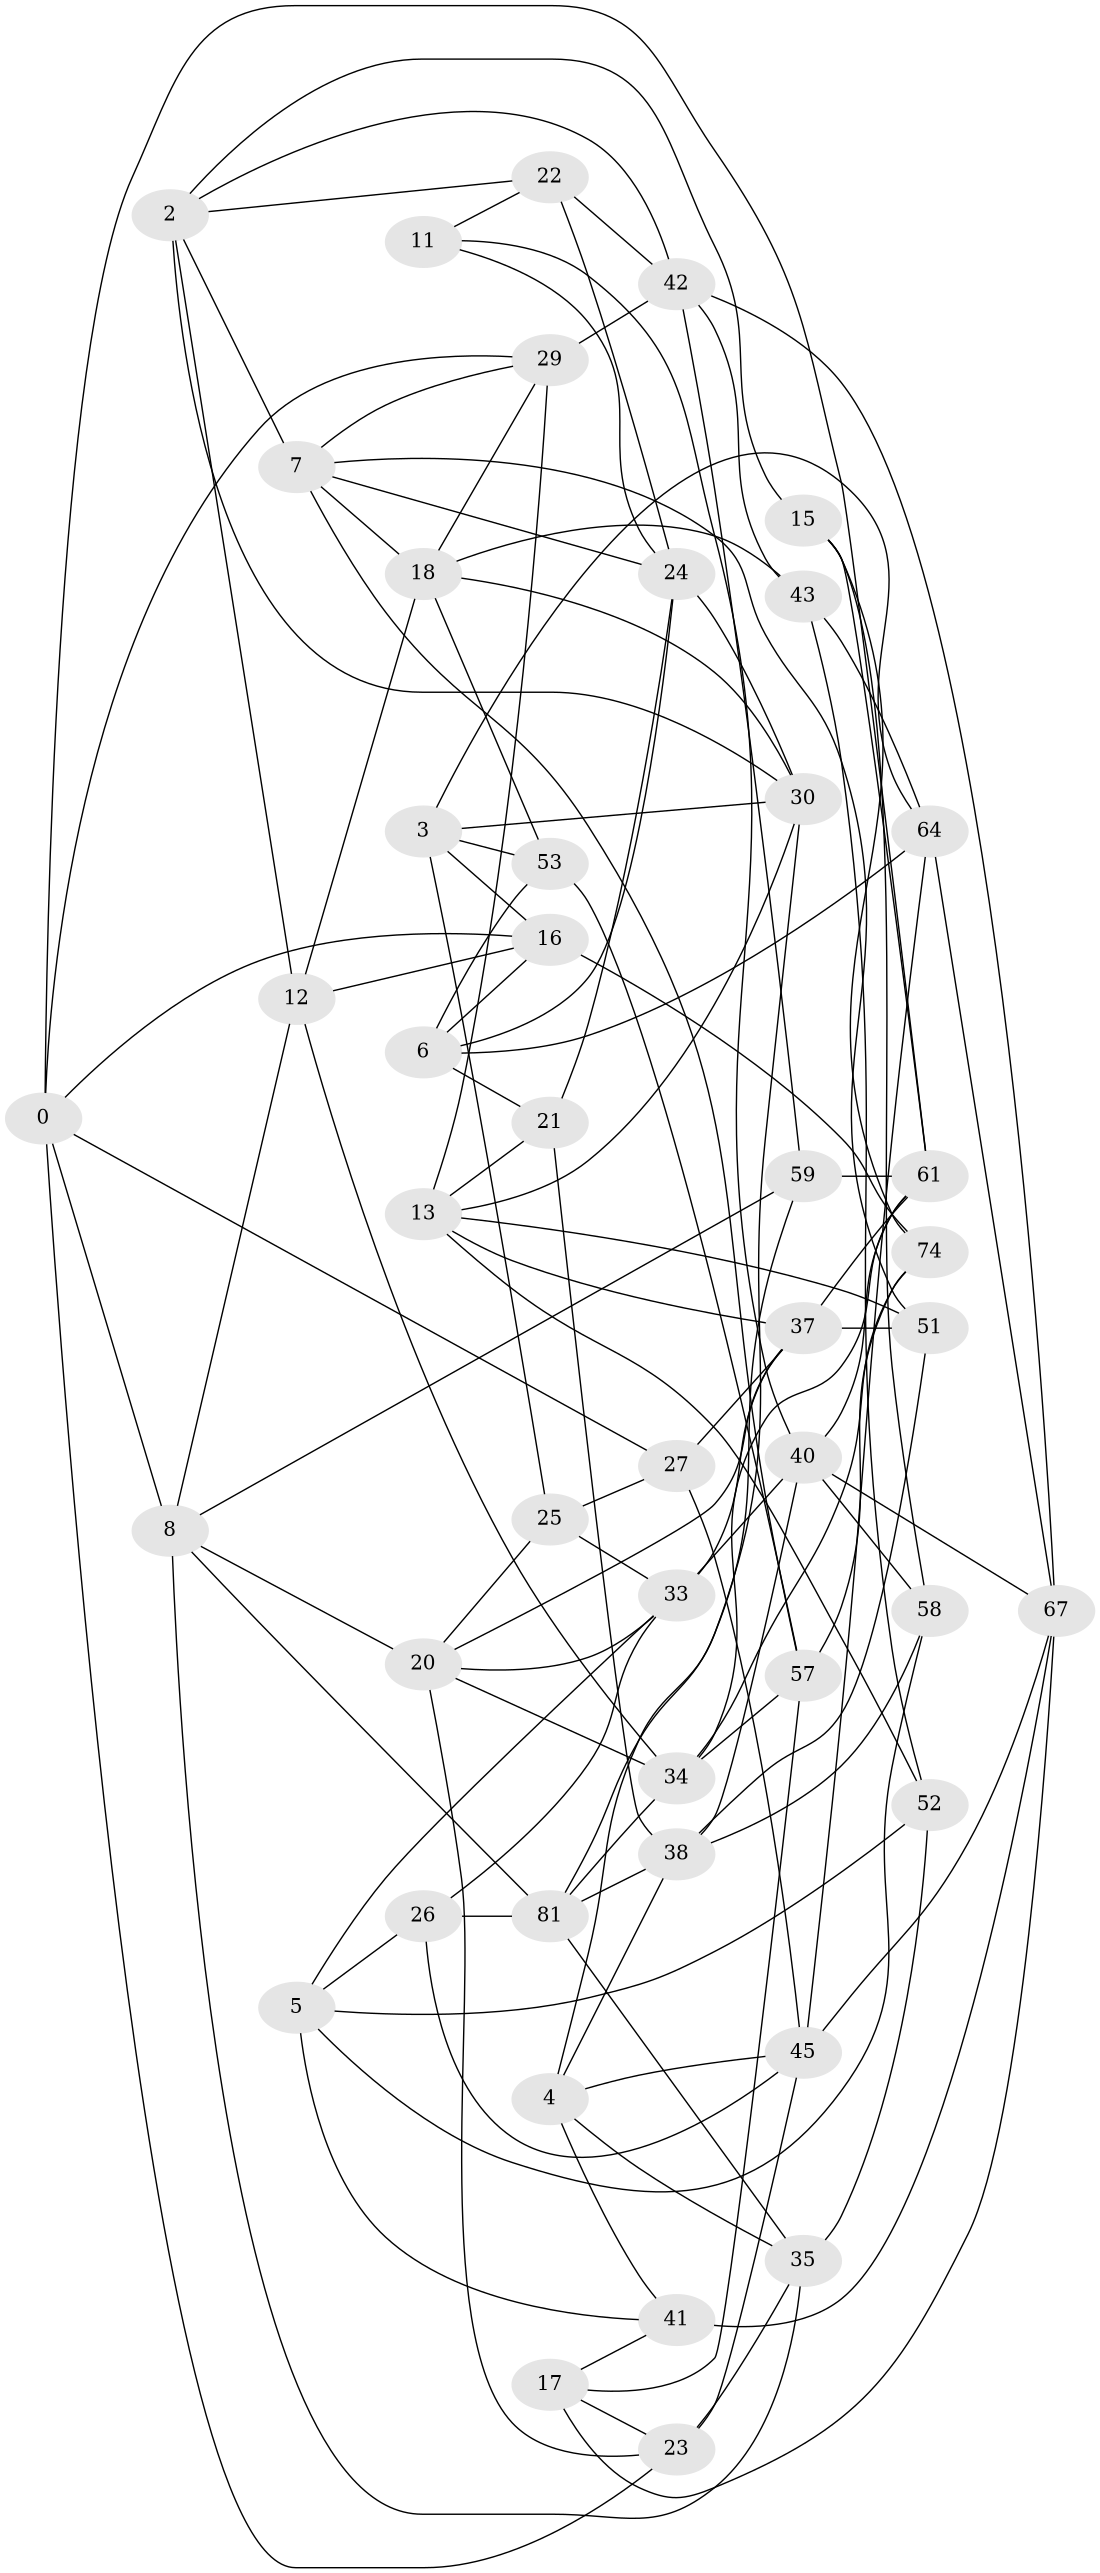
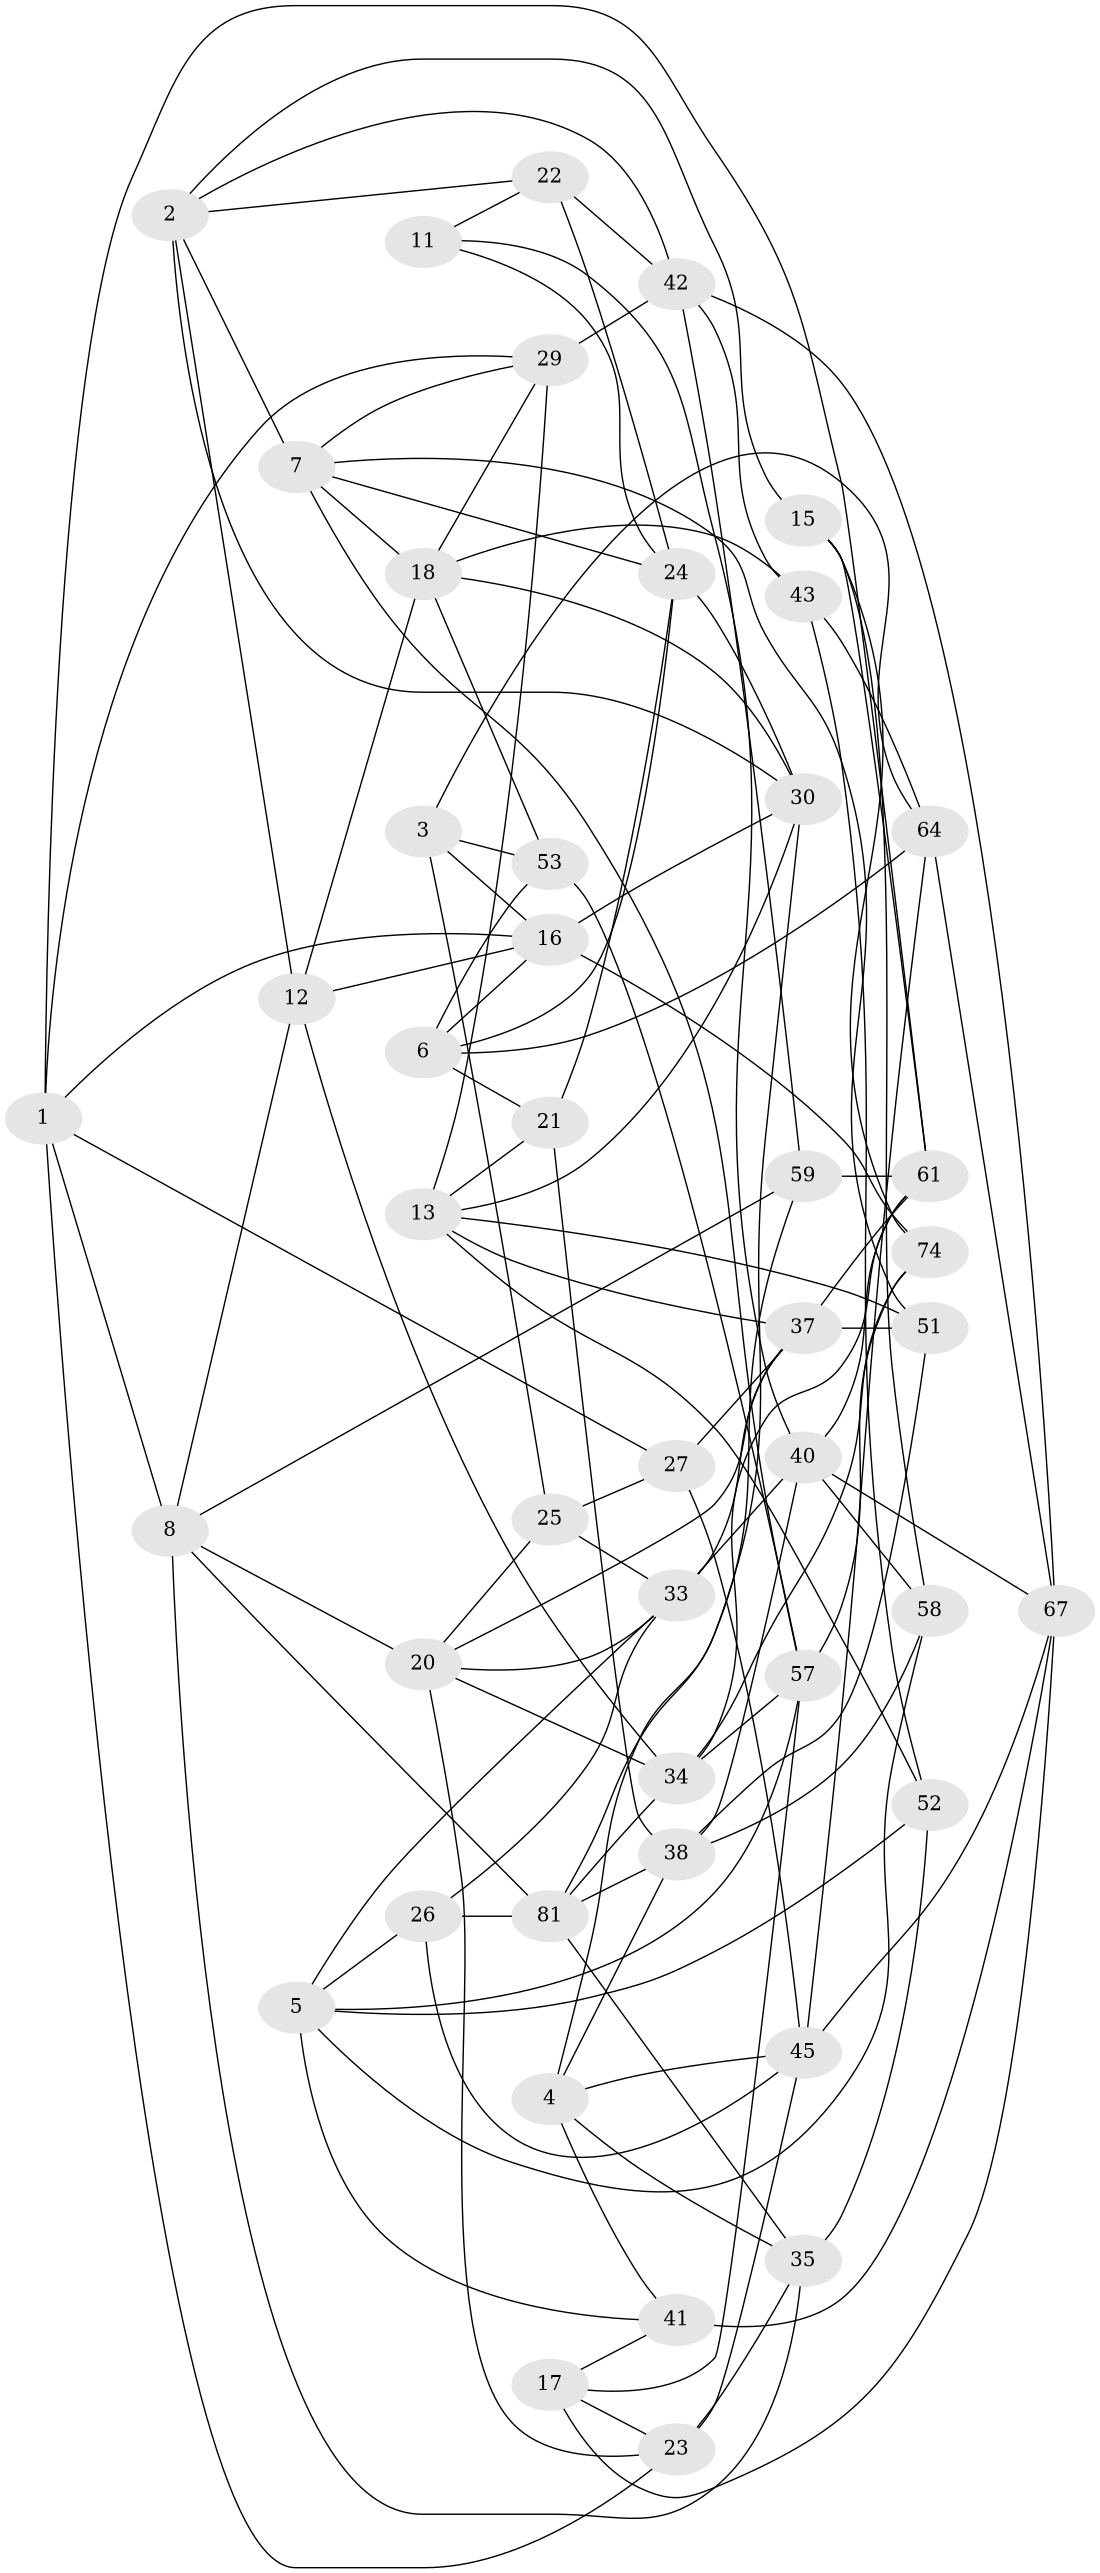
edge "30" -- "3": now "30" -- "16"
node "0": label "0" -> "1"
edge "57" -- "5": added
